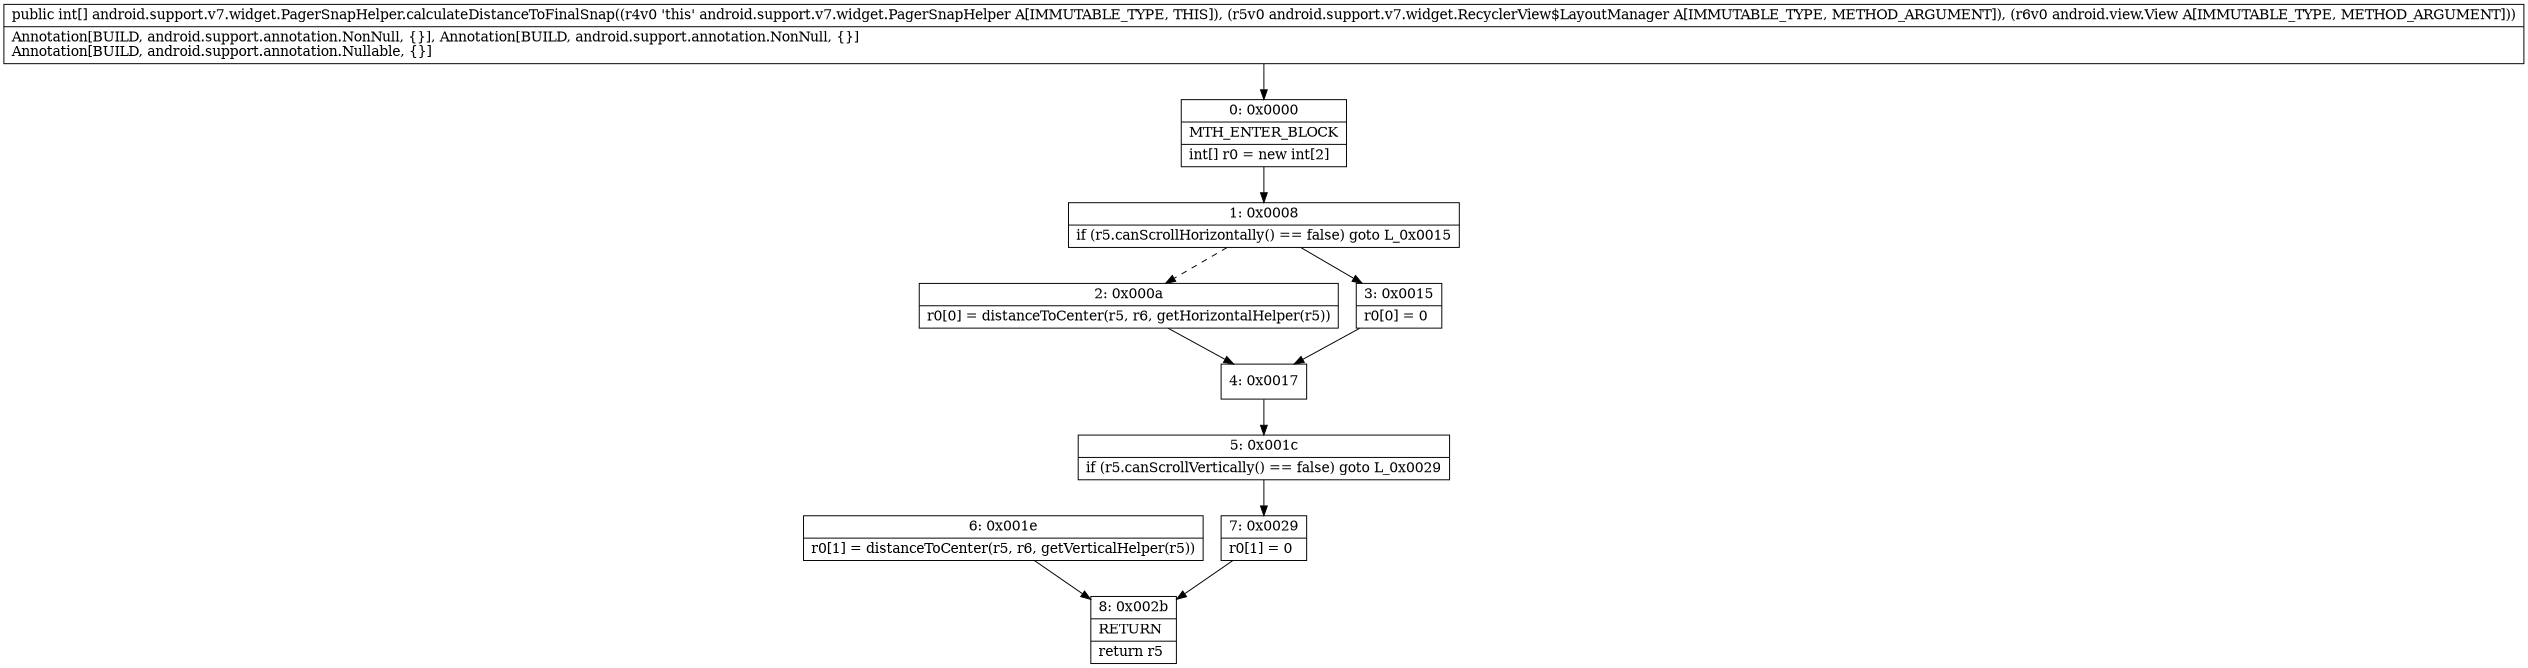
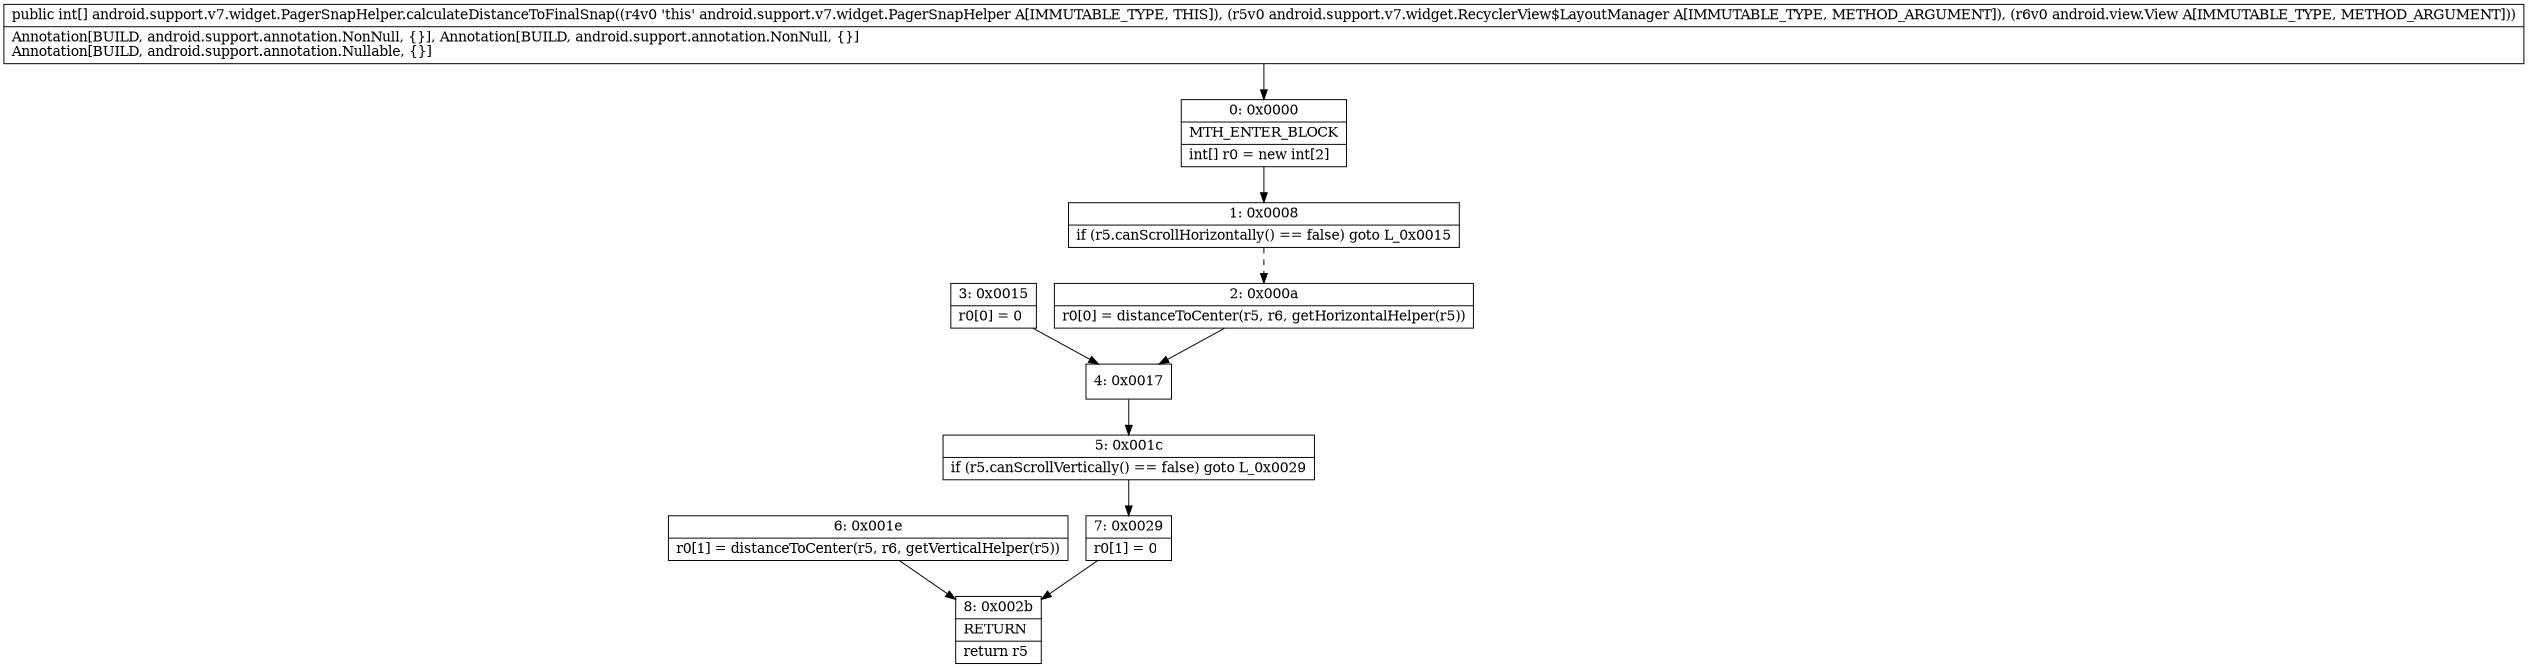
edge "1: 0x0008" -> "3: 0x0015": removed
